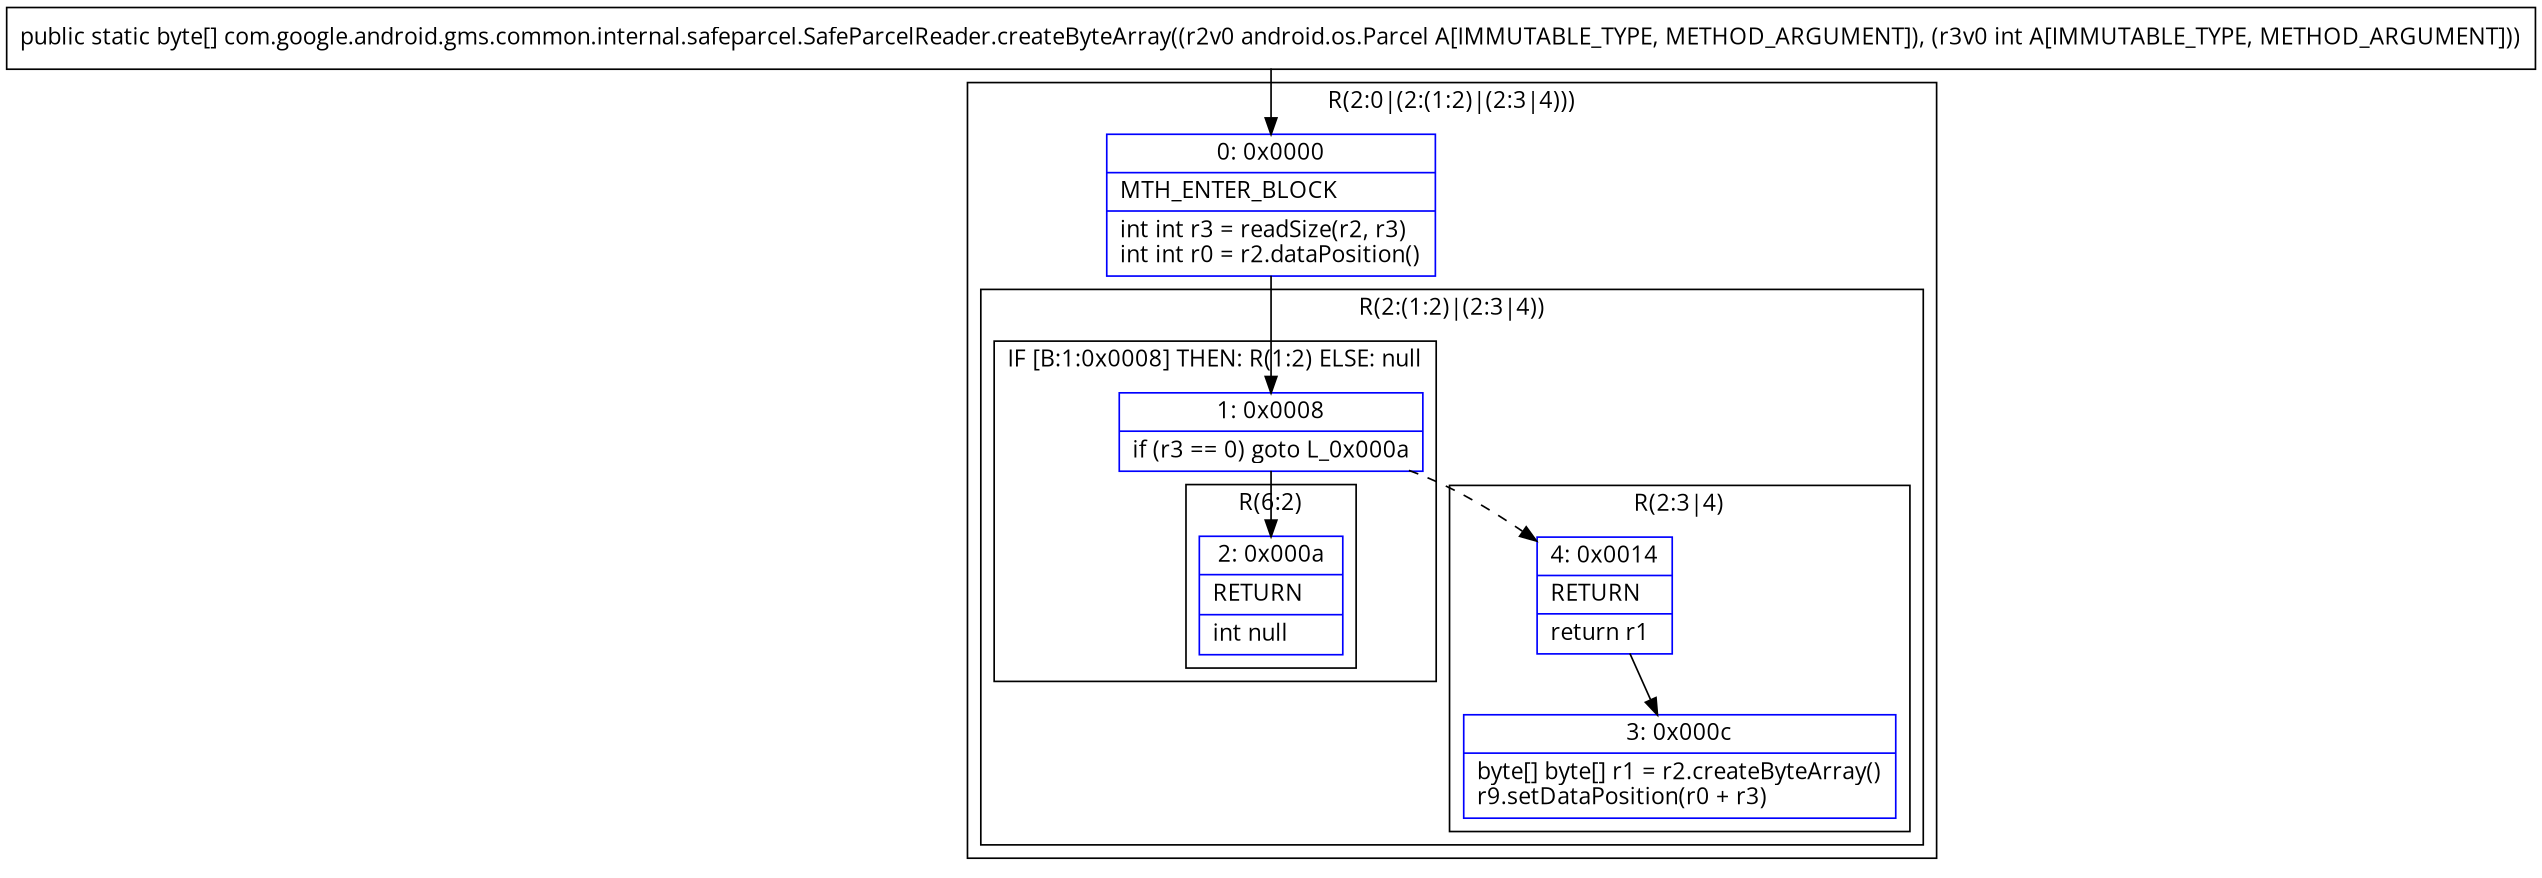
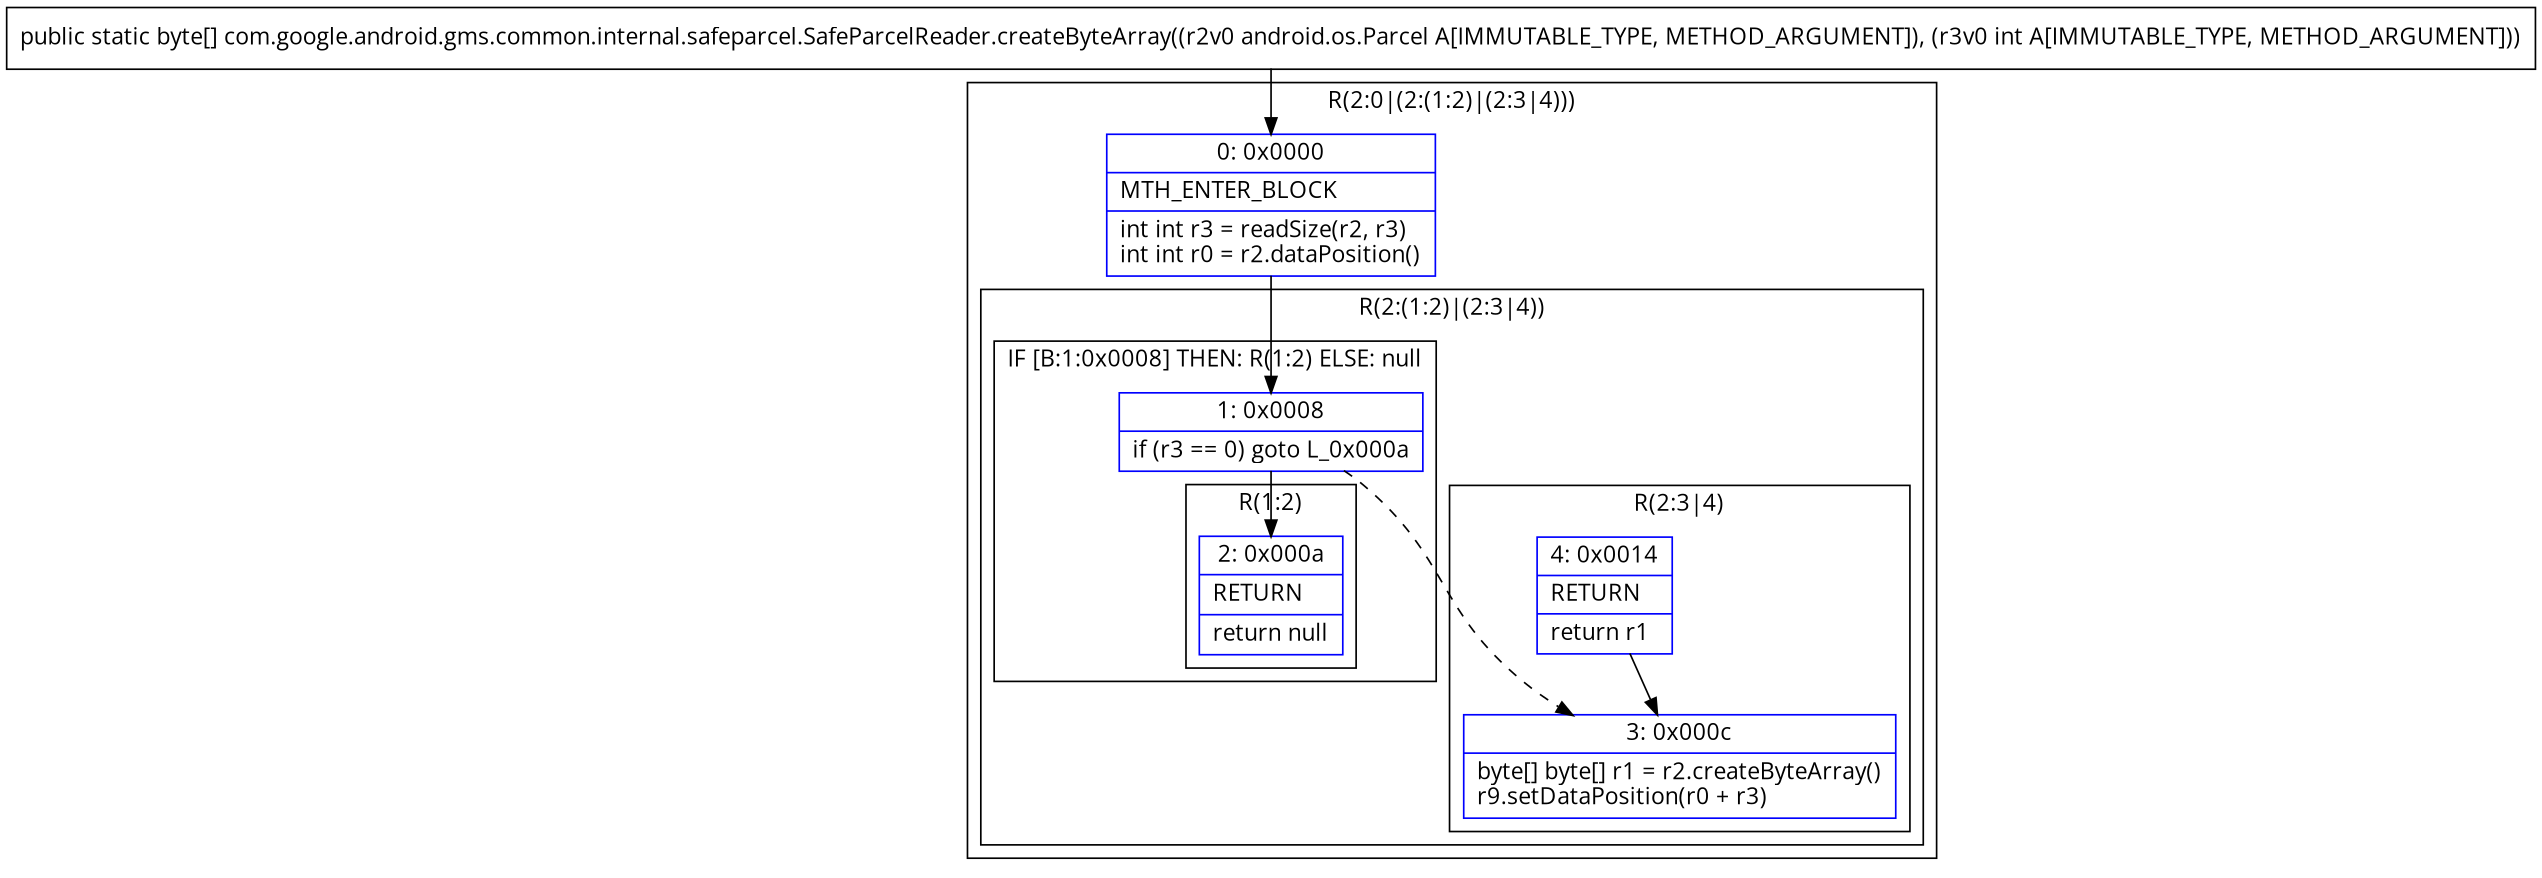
edge "1: 0x0008" -> "4: 0x0014": now "1: 0x0008" -> "3: 0x000c"
cluster "R(6:2)": label "R(6:2)" -> "R(1:2)"
node "2: 0x000a": text "int null" -> "return null"
